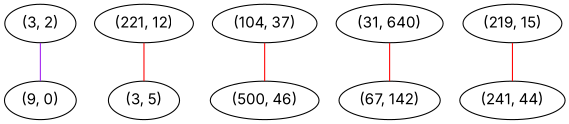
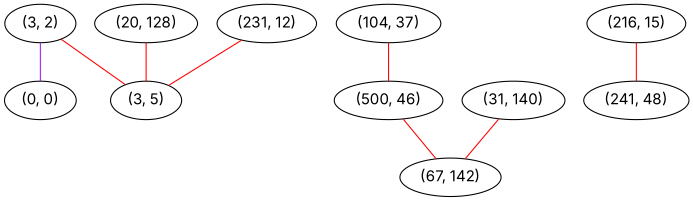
node "(221, 12)": label "(221, 12)" -> "(231, 12)"
node "(20, 128)": added
node "(31, 640)": label "(31, 640)" -> "(31, 140)"
node "(219, 15)": label "(219, 15)" -> "(216, 15)"
edge "(3, 2)" -- "(3, 5)": added
node "(9, 0)": label "(9, 0)" -> "(0, 0)"
node "(241, 44)": label "(241, 44)" -> "(241, 48)"
edge "(500, 46)" -- "(67, 142)": added
